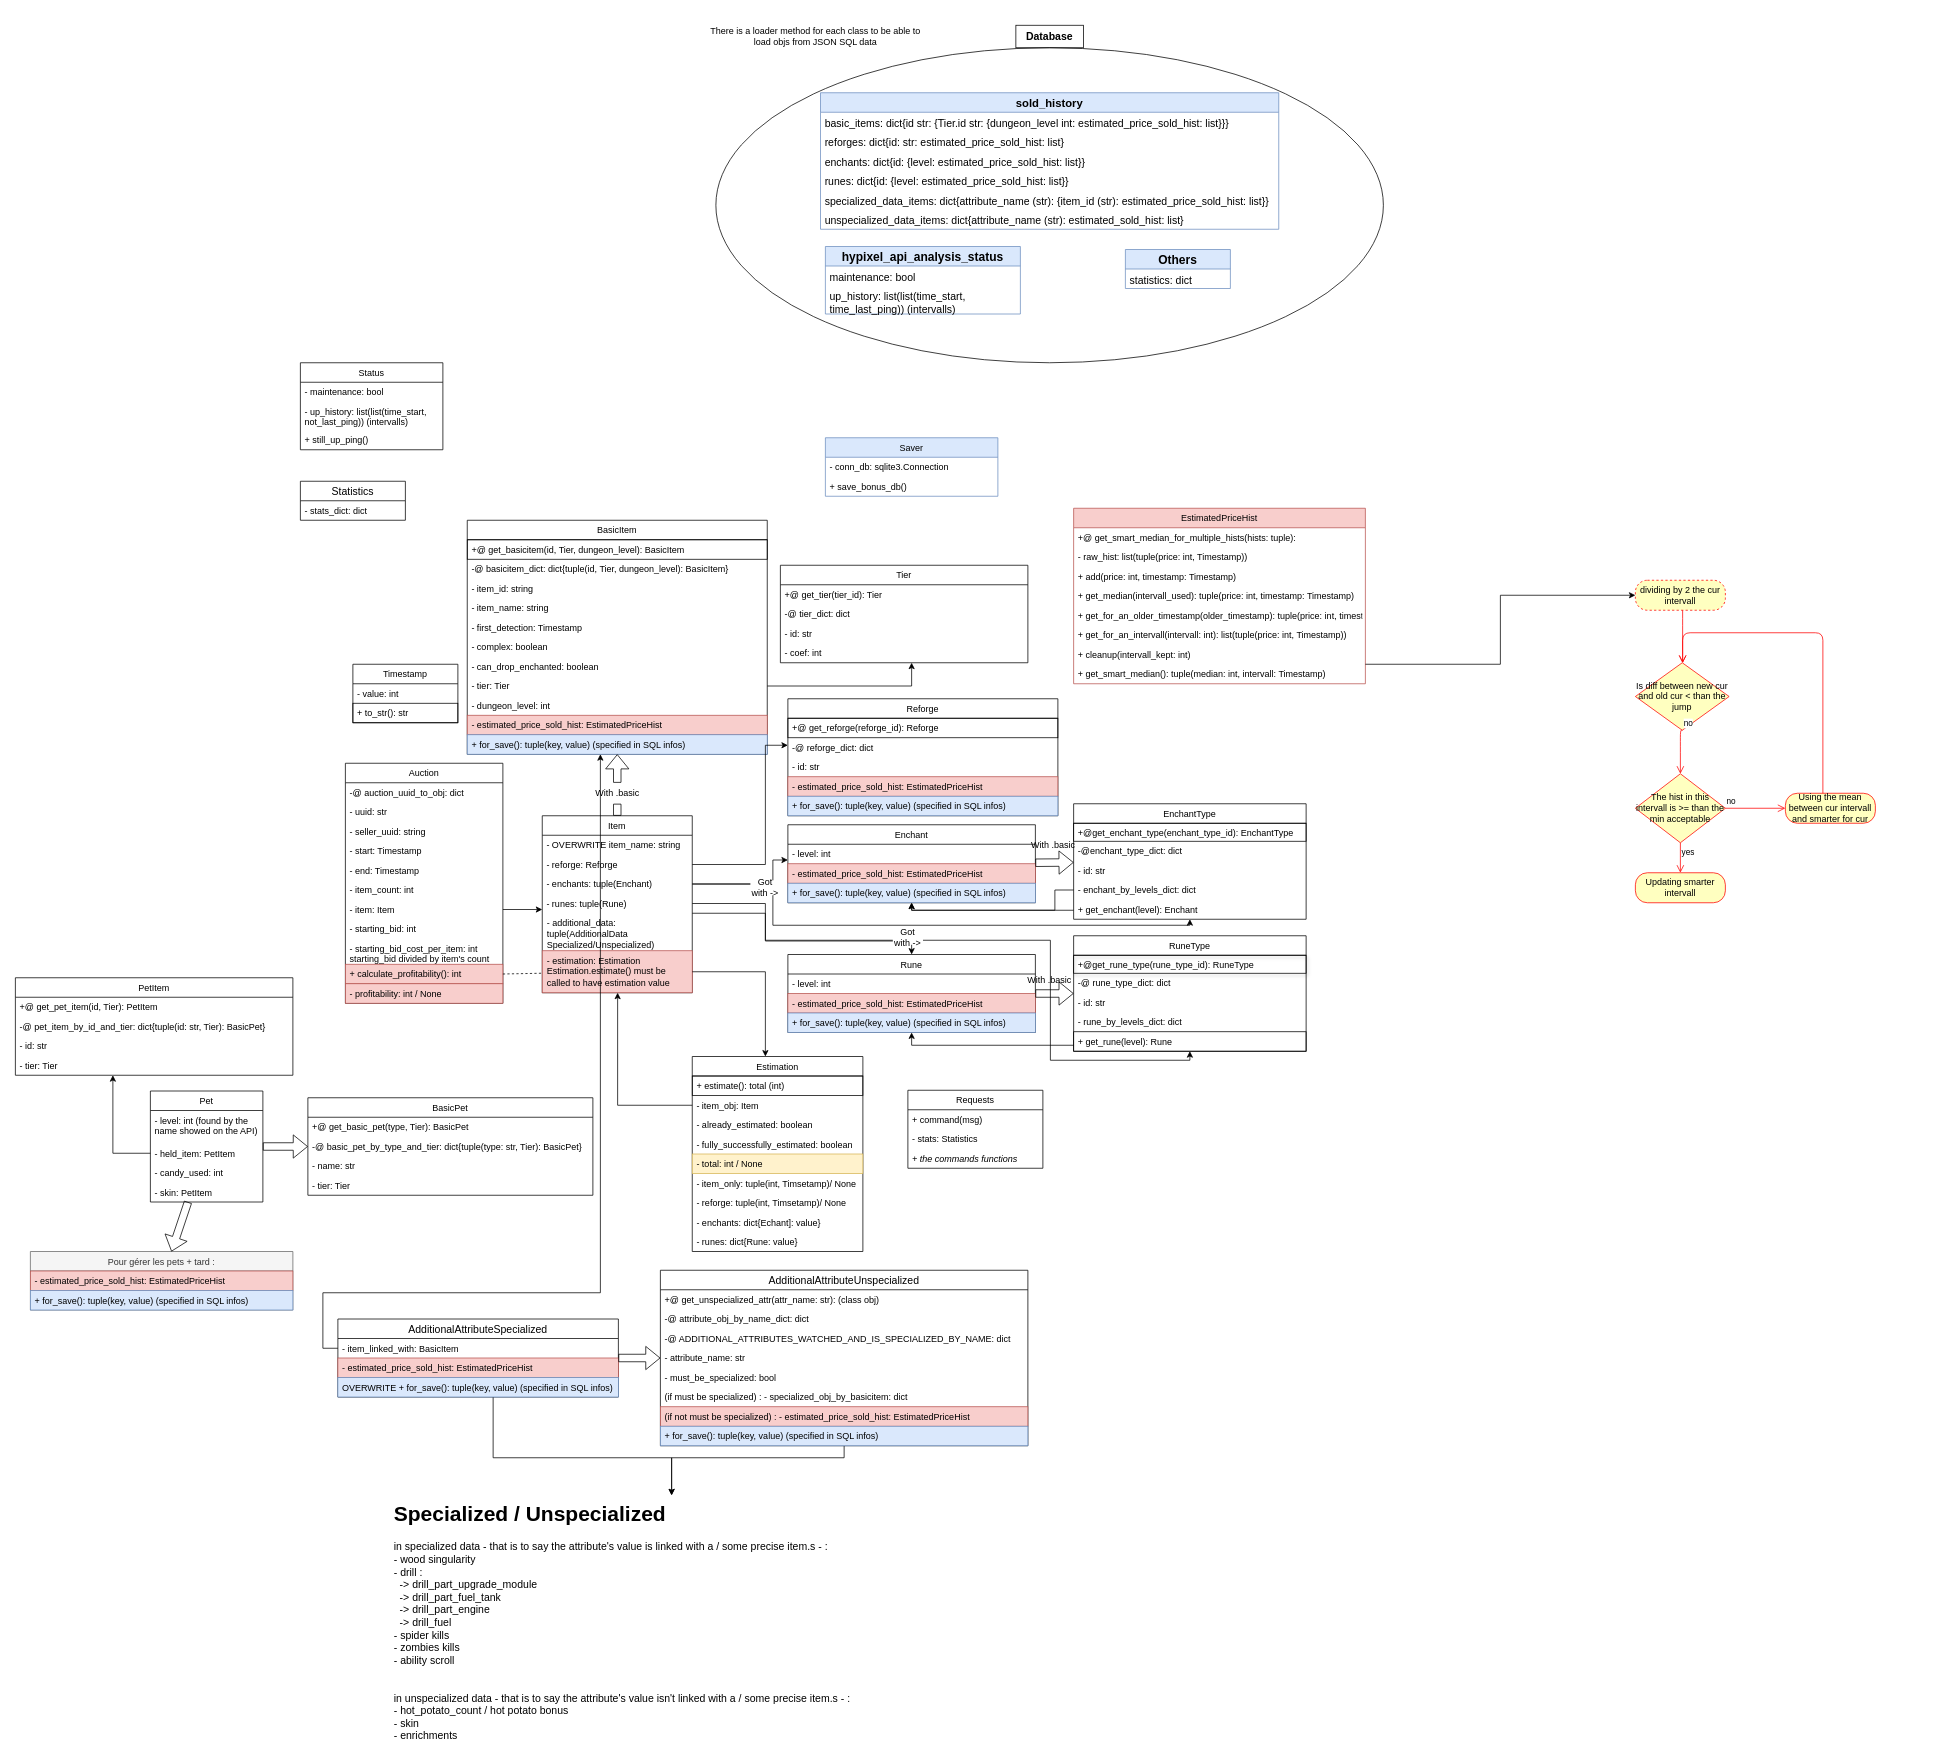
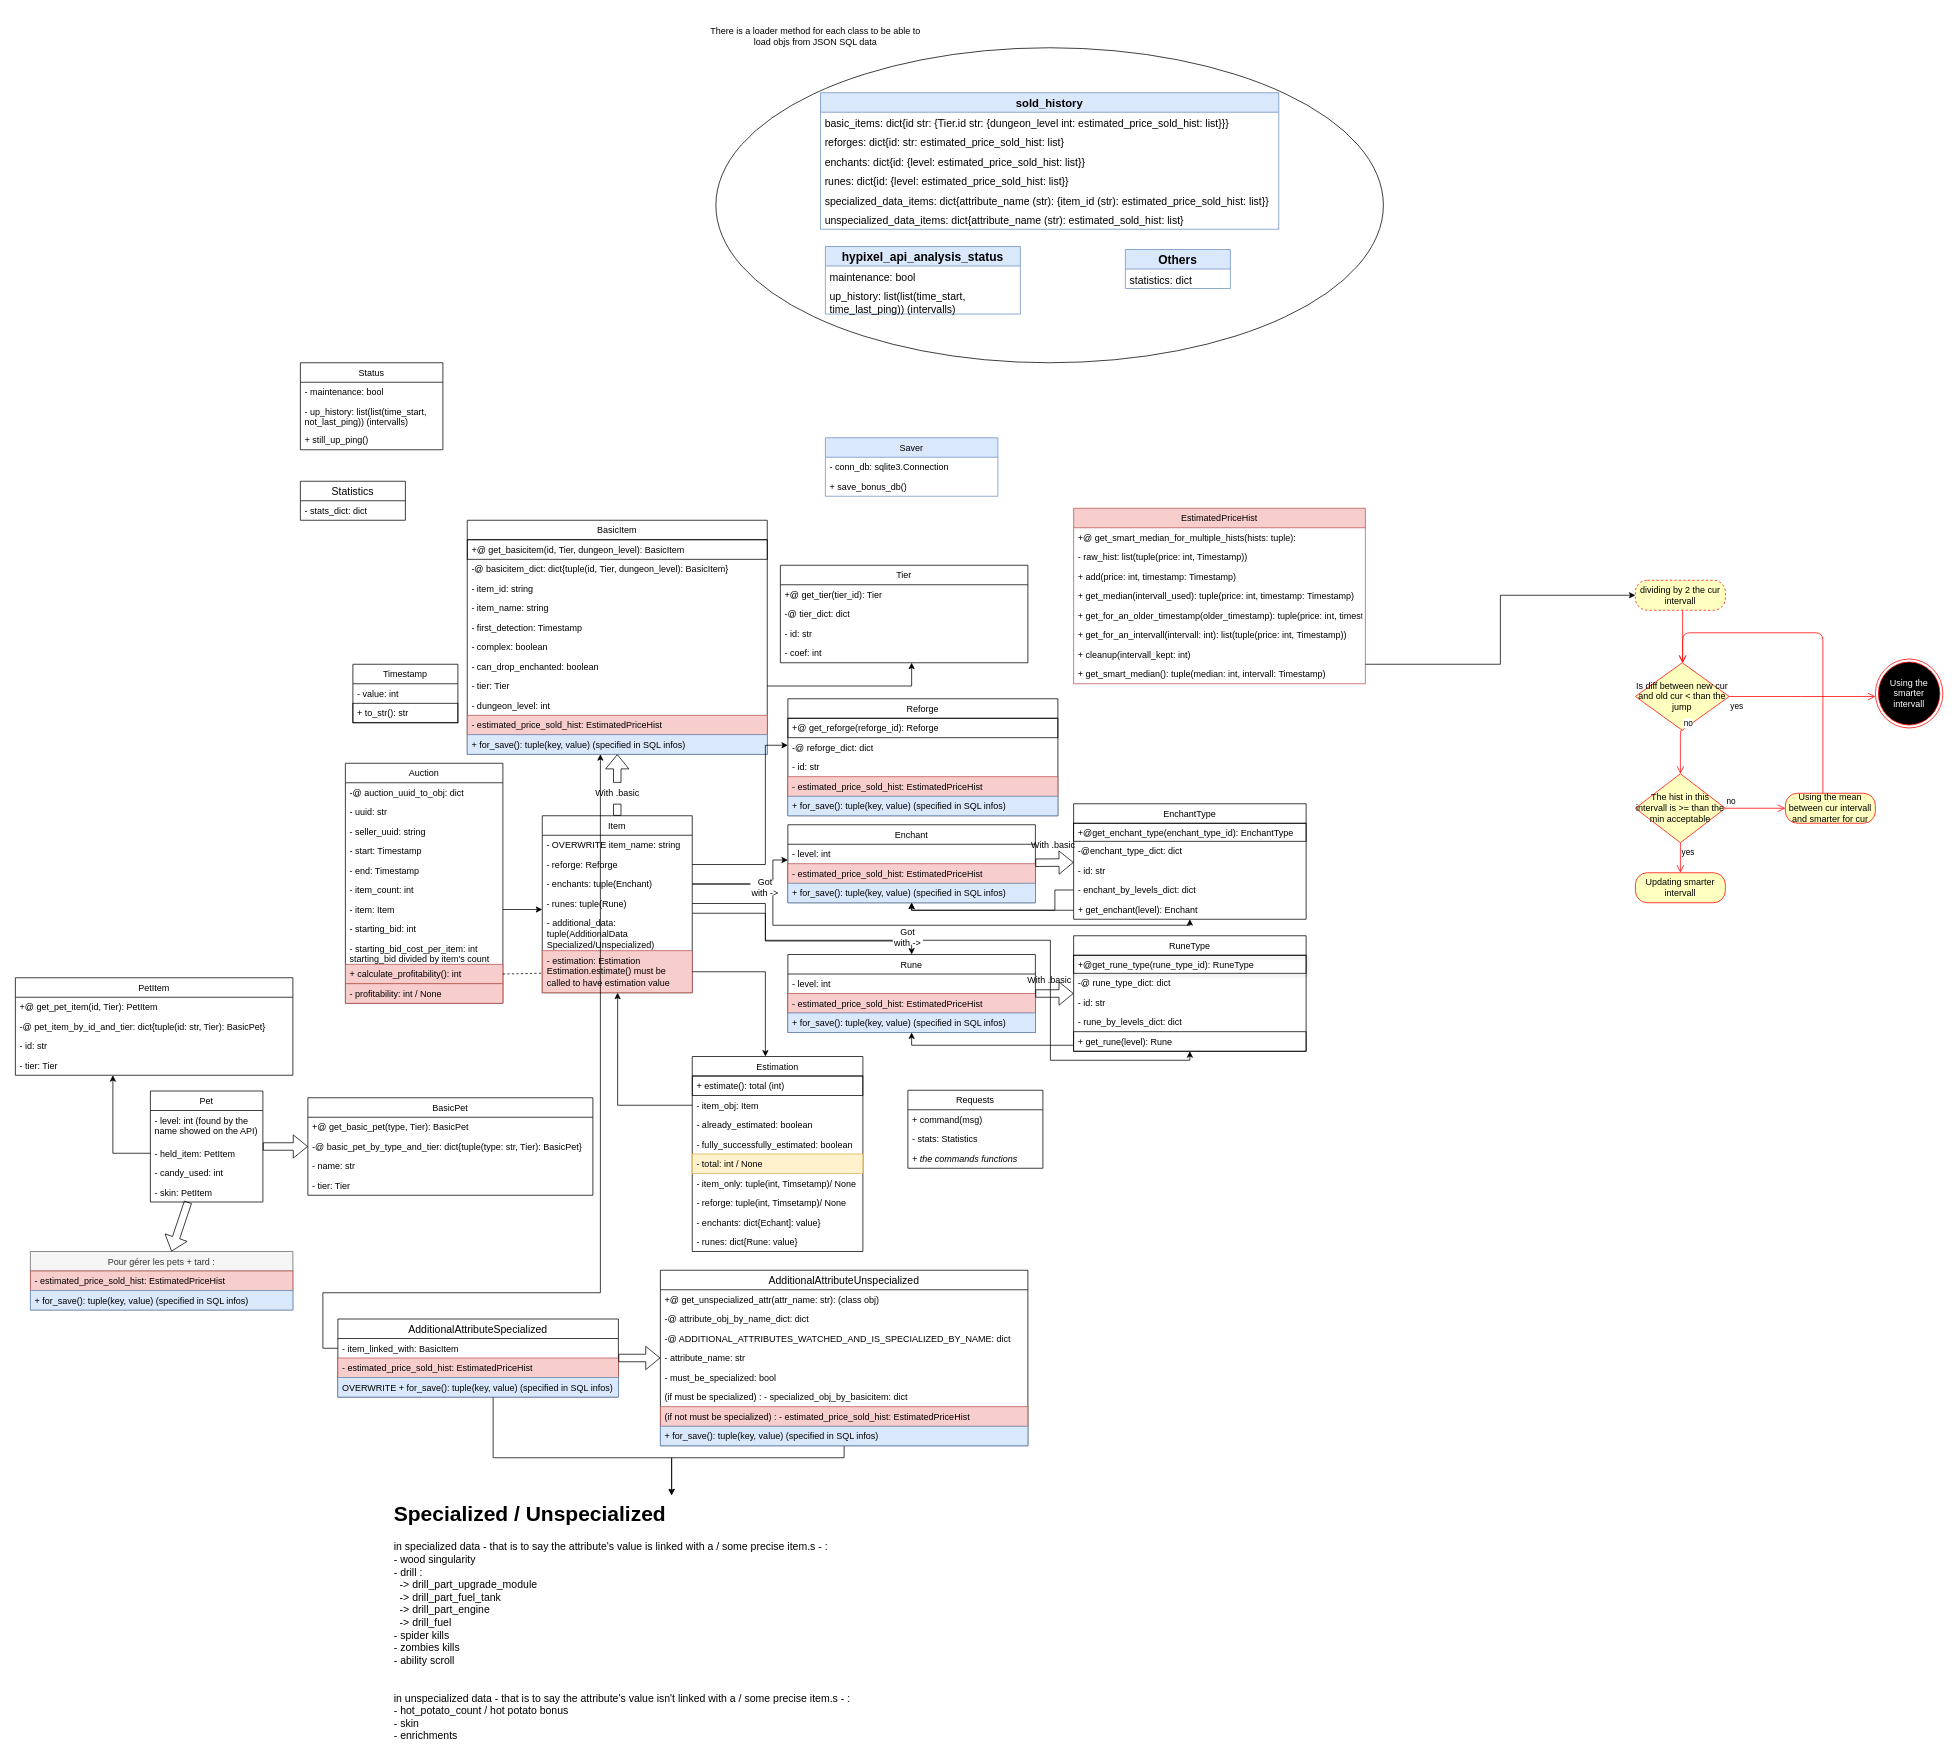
node "Database": removed
node "Using the smarter intervall": added
edge "Is diff between new cur and old cur < than the jump" -> "Using the smarter intervall": added, label "yes"
